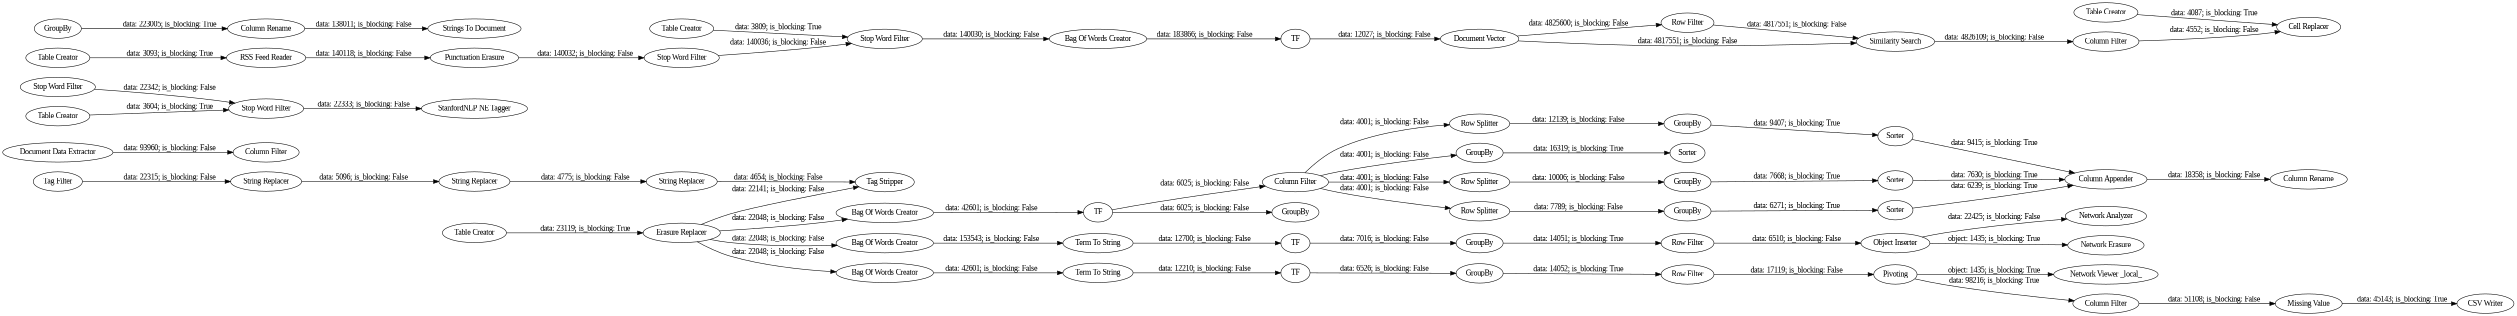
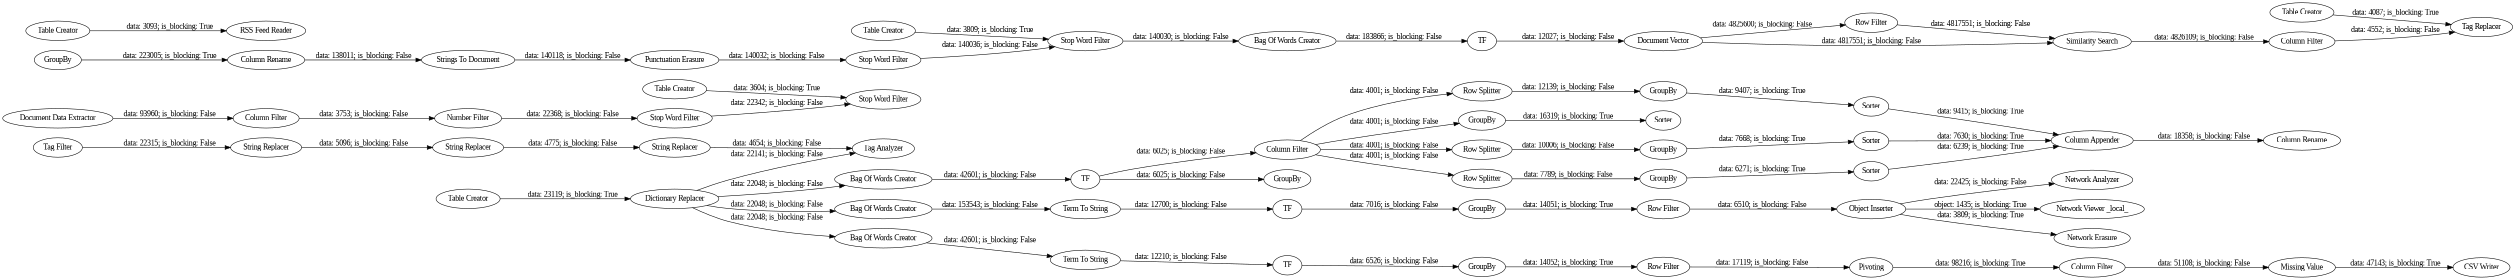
node "Cell Replacer": label "Cell Replacer" -> "Tag Replacer"
edge "RSS Feed Reader" -> "Punctuation Erasure": now "Strings To Document" -> "Punctuation Erasure"
node "StanfordNLP NE Tagger": removed
node "Number Filter": added
node "Tag Stripper": label "Tag Stripper" -> "Tag Analyzer"
node "Erasure Replacer": label "Erasure Replacer" -> "Dictionary Replacer"
edge "Object Inserter" -> "Network Erasure": label "object: 1435; is_blocking: True" -> "data: 3809; is_blocking: True"
edge "Pivoting" -> "Network Viewer _local_": now "Object Inserter" -> "Network Viewer _local_"
edge "Missing Value" -> "CSV Writer": label "data: 45143; is_blocking: True" -> "data: 47143; is_blocking: True"
